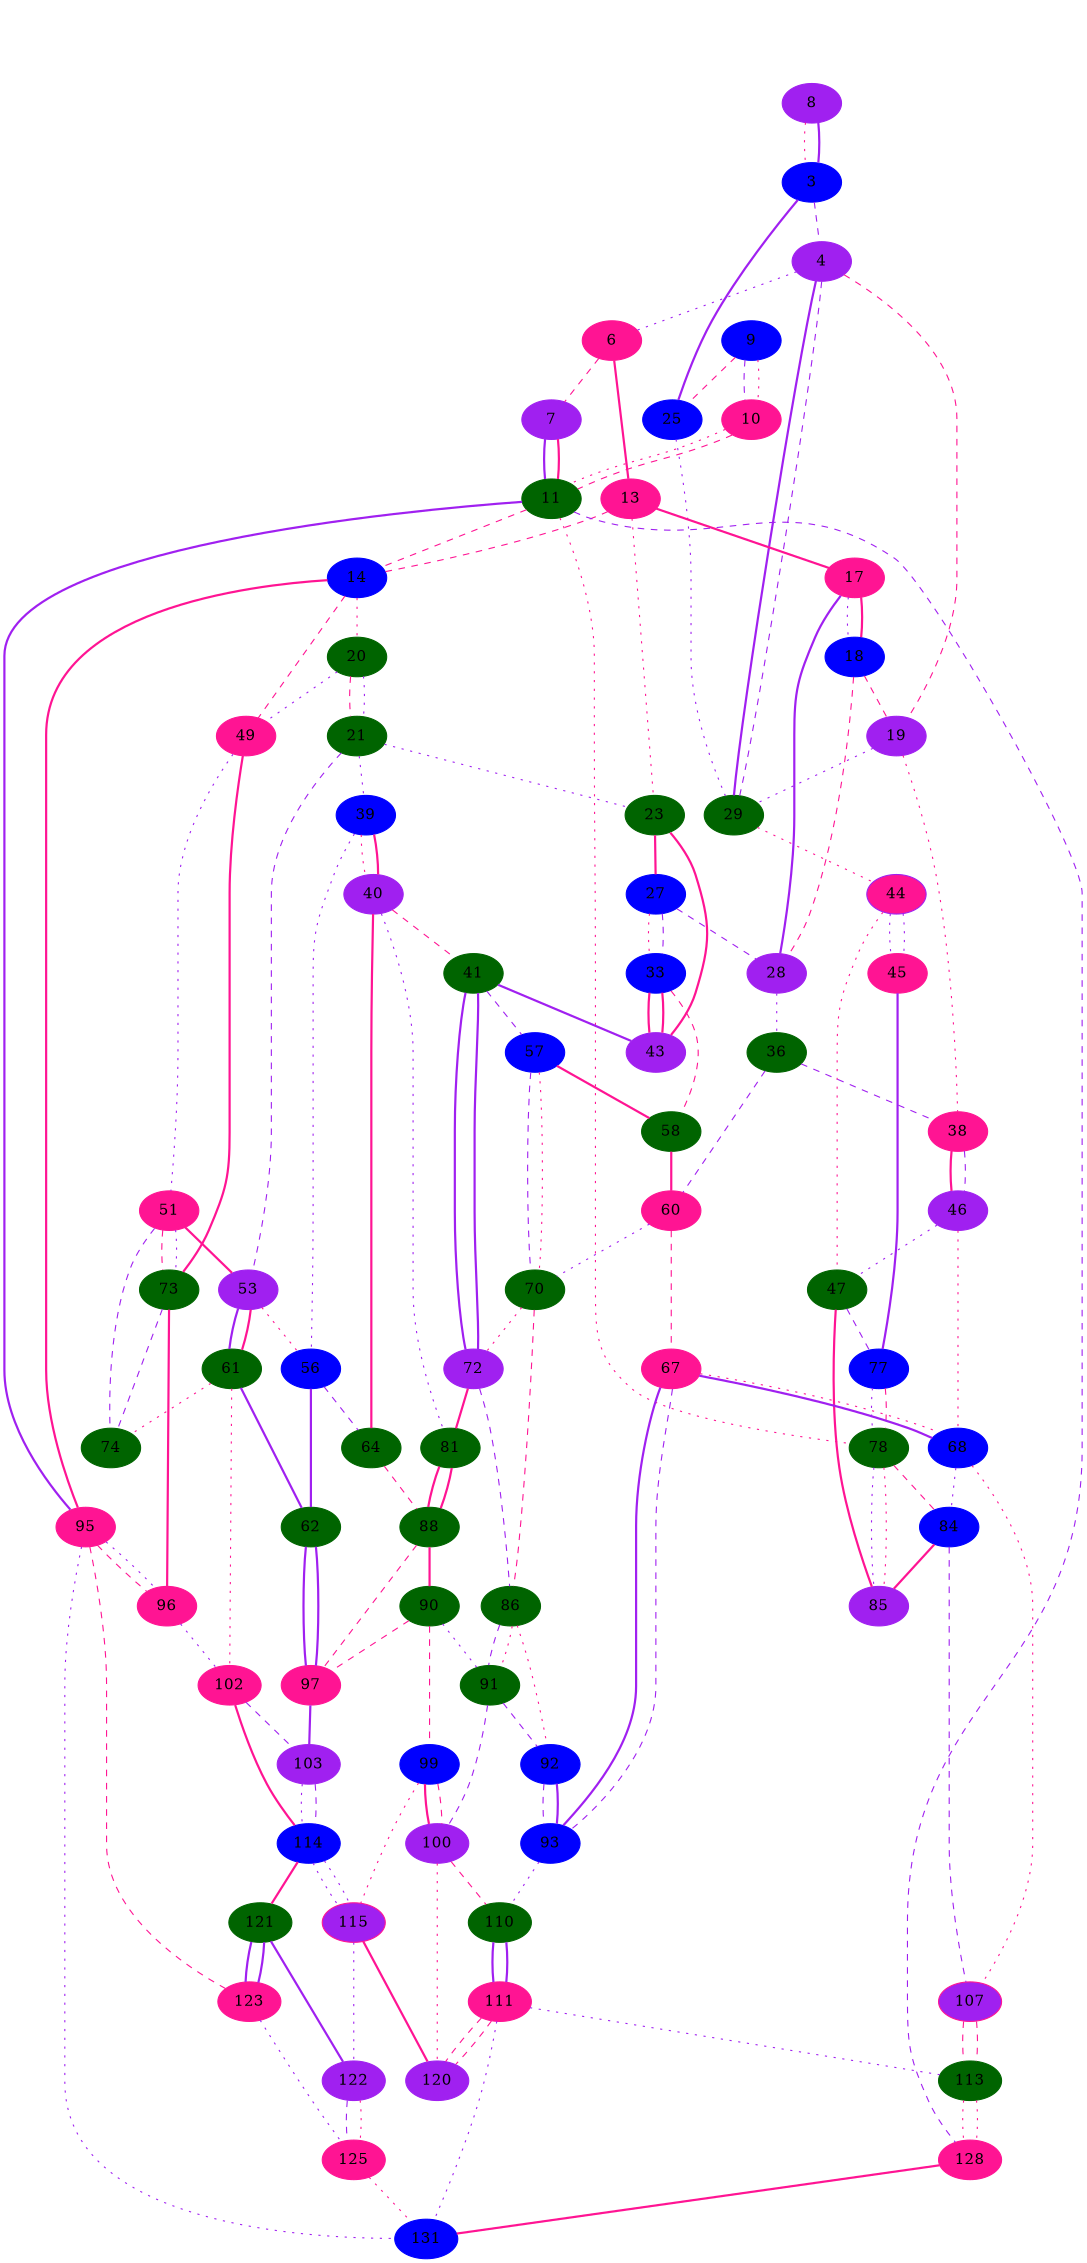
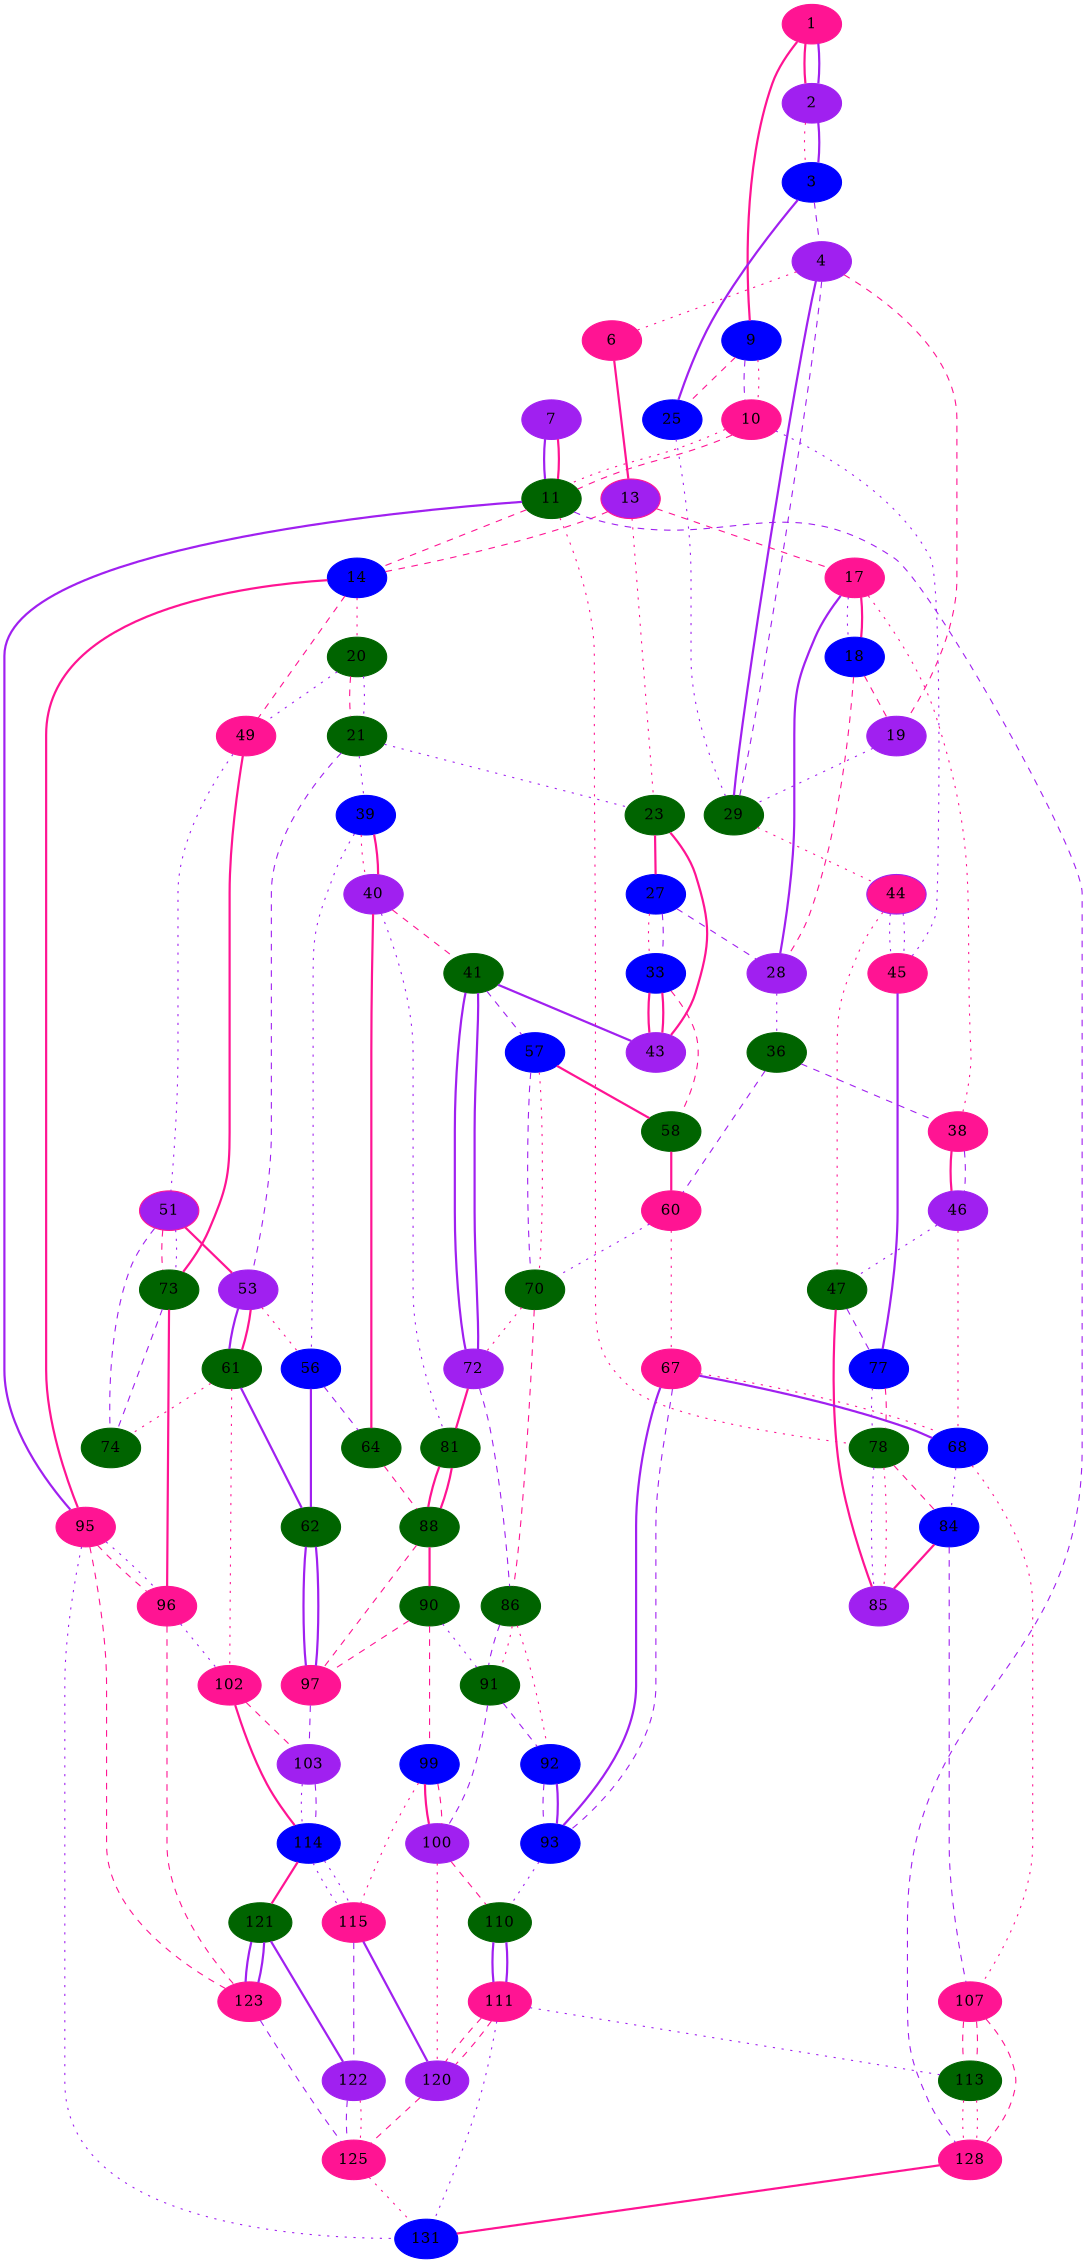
node "1": added
node "8": label "8" -> "2"
edge "4" -- "6": color purple -> deeppink
edge "6" -- "7": removed
node "13": fillcolor deeppink -> purple
edge "13" -- "17": style bold -> dashed
edge "10" -- "45": added
edge "19" -- "38": now "17" -- "38"
node "51": fillcolor deeppink -> purple
edge "60" -- "67": style dashed -> dotted
edge "102" -- "103": color purple -> deeppink
edge "97" -- "103": style bold -> dashed
edge "96" -- "123": added
node "115": fillcolor purple -> deeppink
edge "115" -- "122": style dotted -> dashed
edge "115" -- "120": color deeppink -> purple
node "107": fillcolor purple -> deeppink
edge "107" -- "128": added
edge "123" -- "125": style dotted -> dashed
edge "120" -- "125": added
